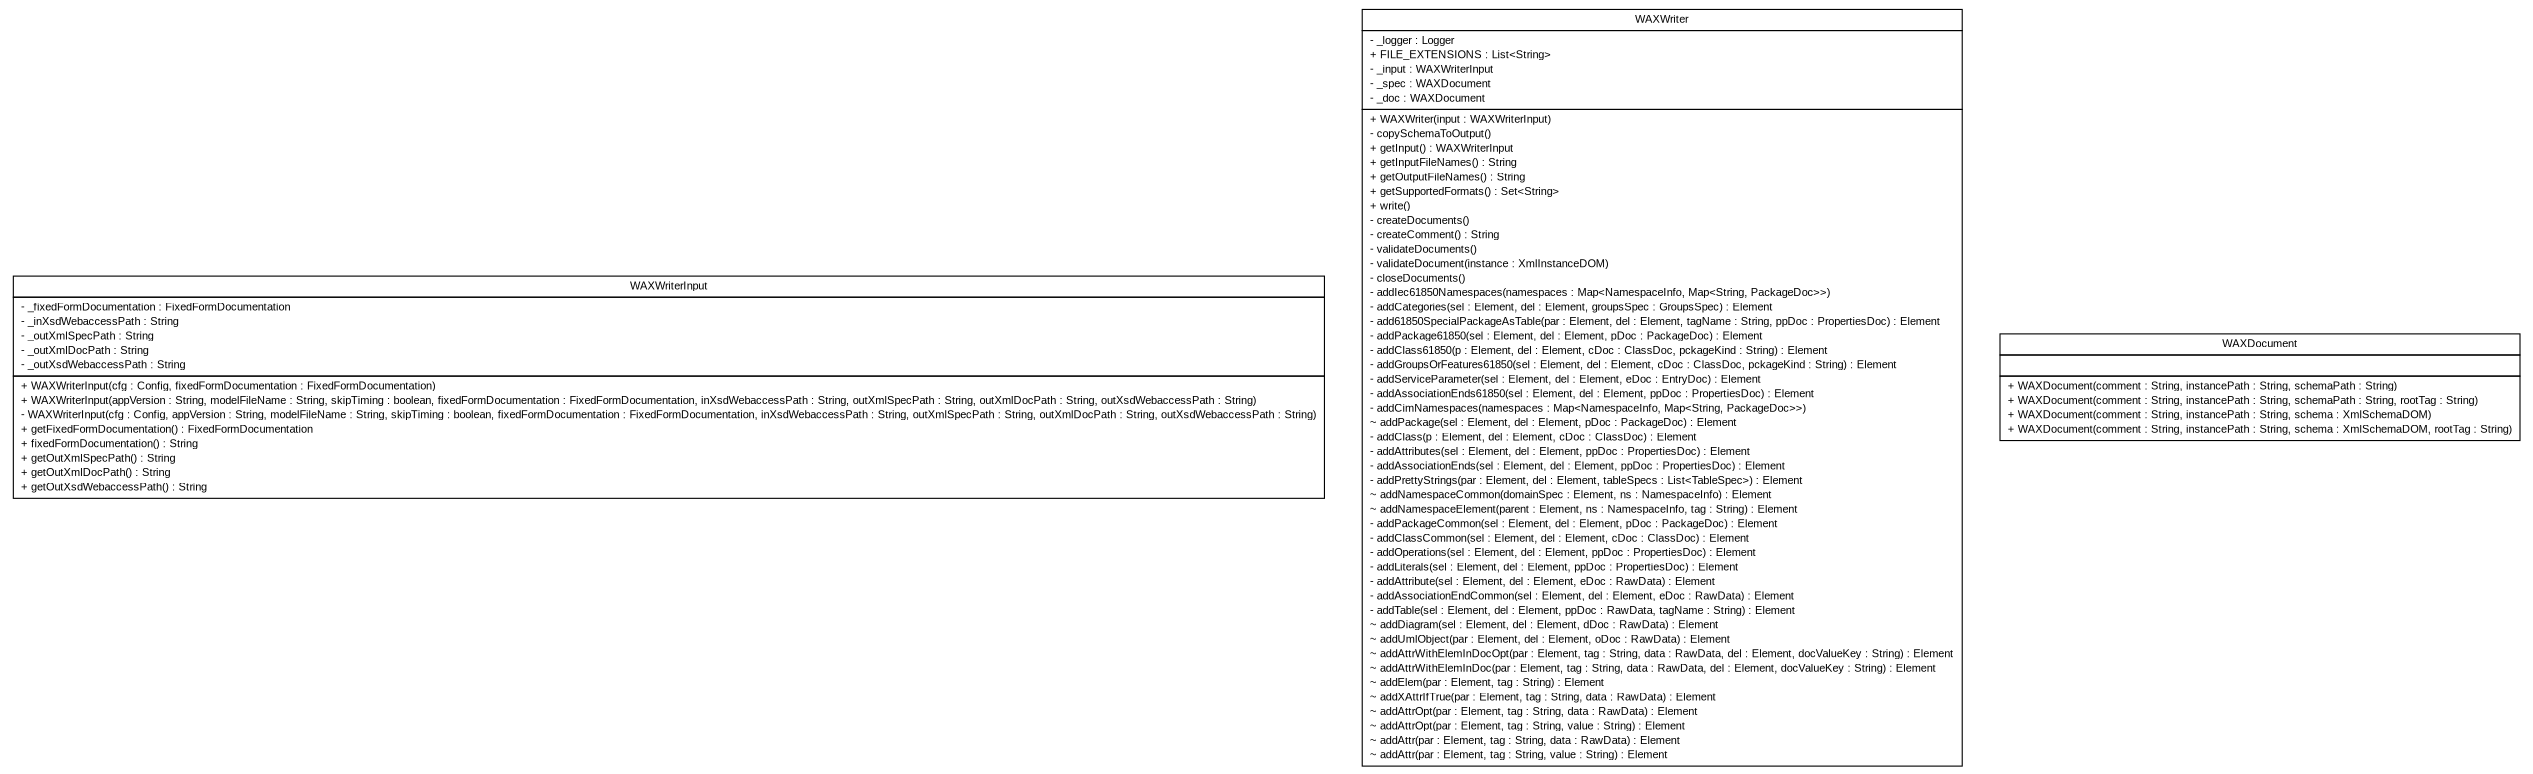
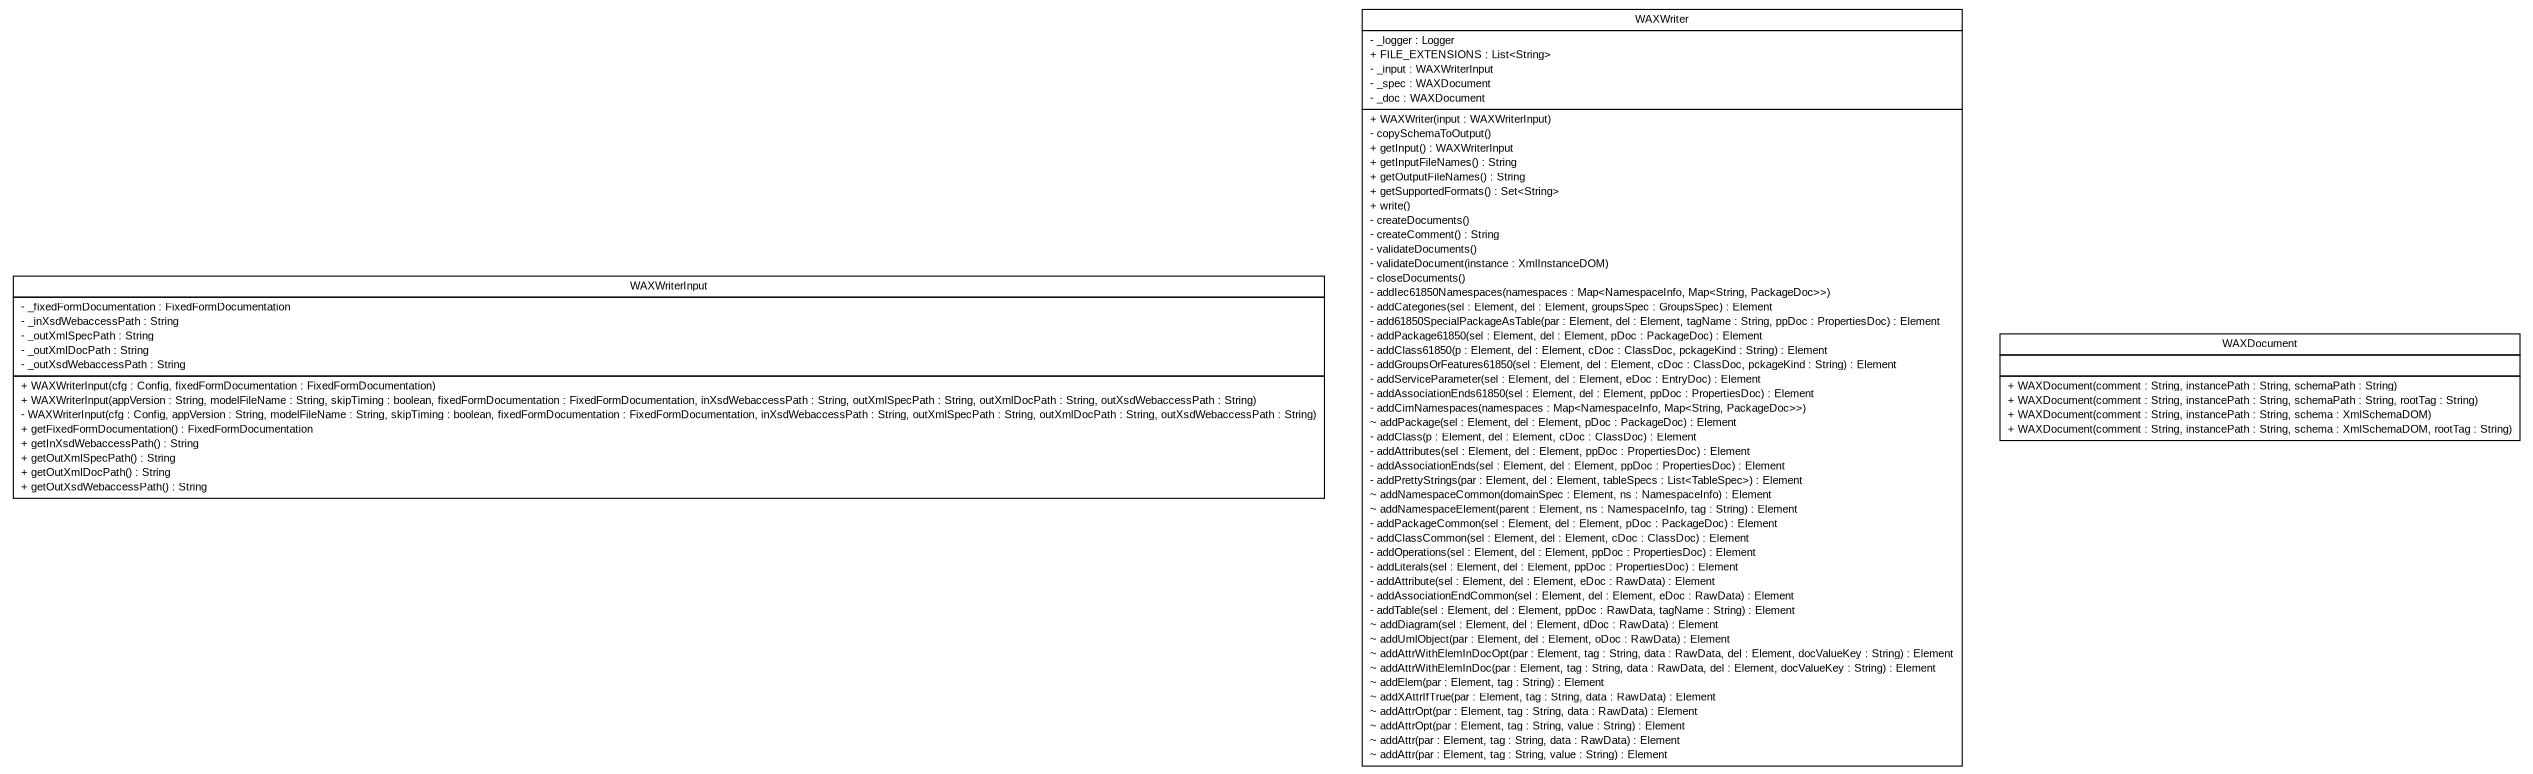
node "WAXWriterInput": text "+ fixedFormDocumentation() : String" -> "+ getInXsdWebaccessPath() : String"
